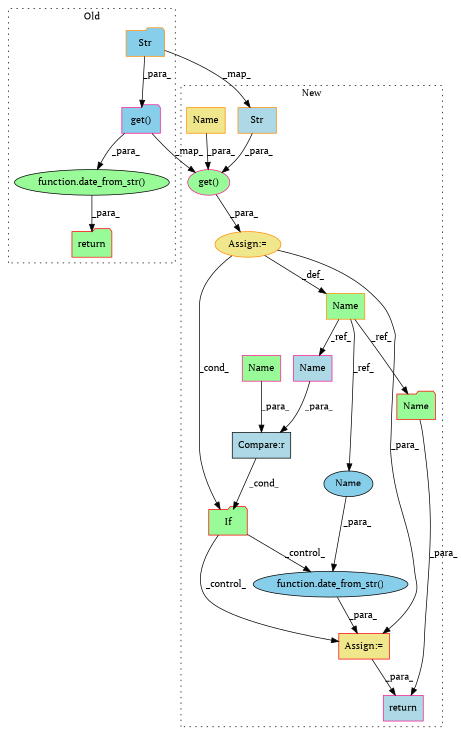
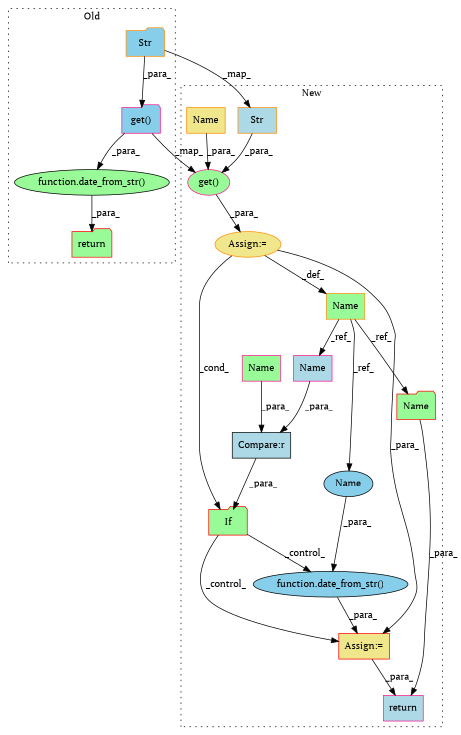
edge "Compare:r" -> "If": label "_cond_" -> "_para_"
